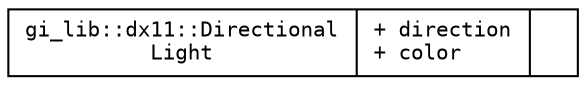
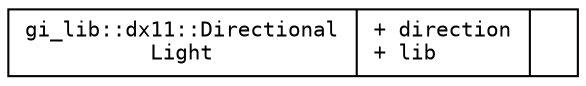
node "gi_lib::dx11::Directional": text "+ color" -> "+ lib"
